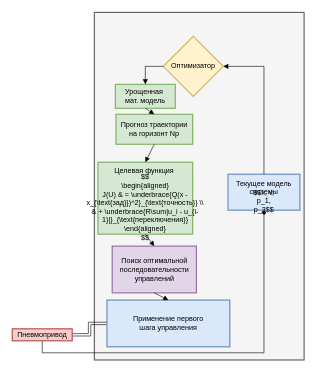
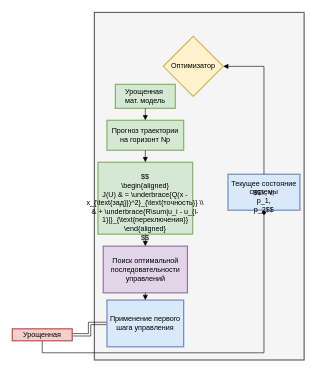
edge "Оптимизатор" -> "Урощенная мат. модель": removed
node "Прогноз траектории на горизонт Np": moved (155, 129) -> (146, 135)
node "Целевая функция": removed
node "Текущее модель системы": label "Текущее модель системы" -> "Текущее состояние системы"
node "$$x, v, p_1, p_3$$": label "$$x, v, p_1, p_3$$" -> "$$x, v, p_1, p_2$$"
node "Поиск оптимальной последовательности управлений": moved (155, 270) -> (146, 270)
node "Применение первого шага управления": size 123x47 -> 77x47
node "Пневмопривод": label "Пневмопривод" -> "Урощенная"
